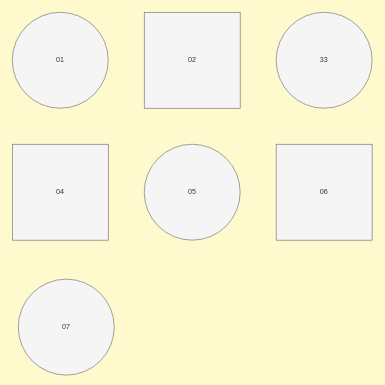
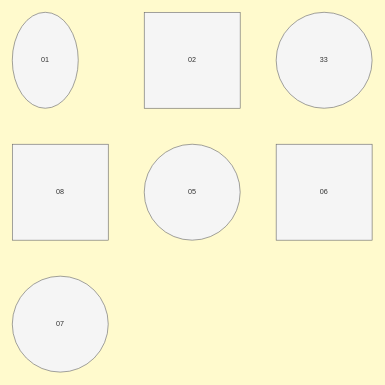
node "01": size 96x96 -> 66x96
node "04": label "04" -> "08"
node "07": moved (66, 327) -> (60, 324)
